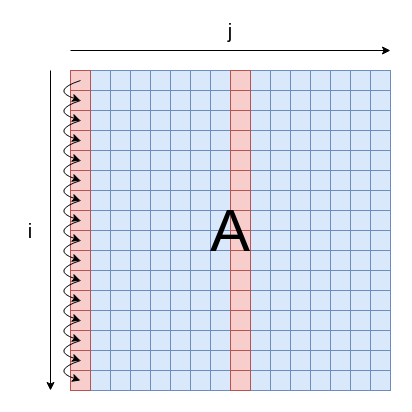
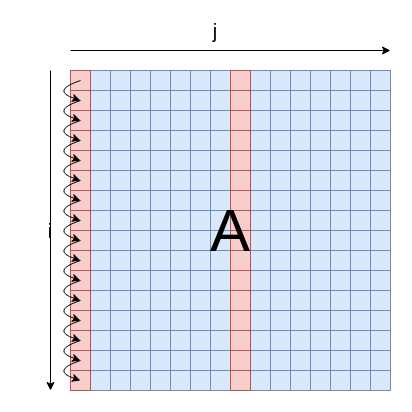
node "j": moved (231, 31) -> (216, 31)
node "i": moved (31, 231) -> (51, 231)
